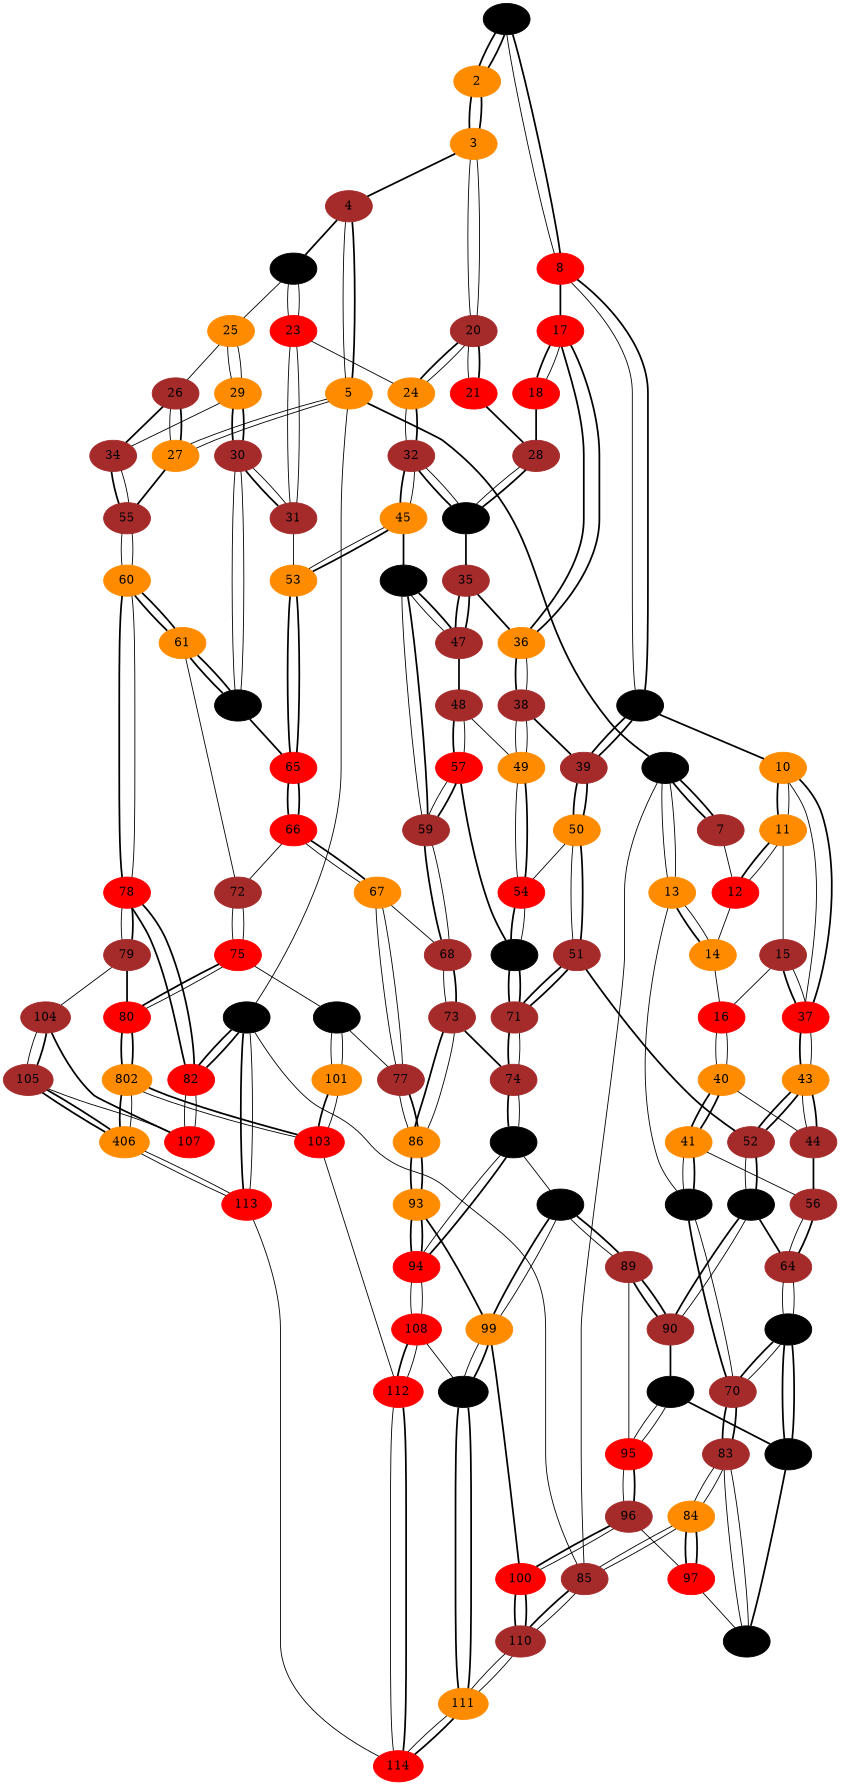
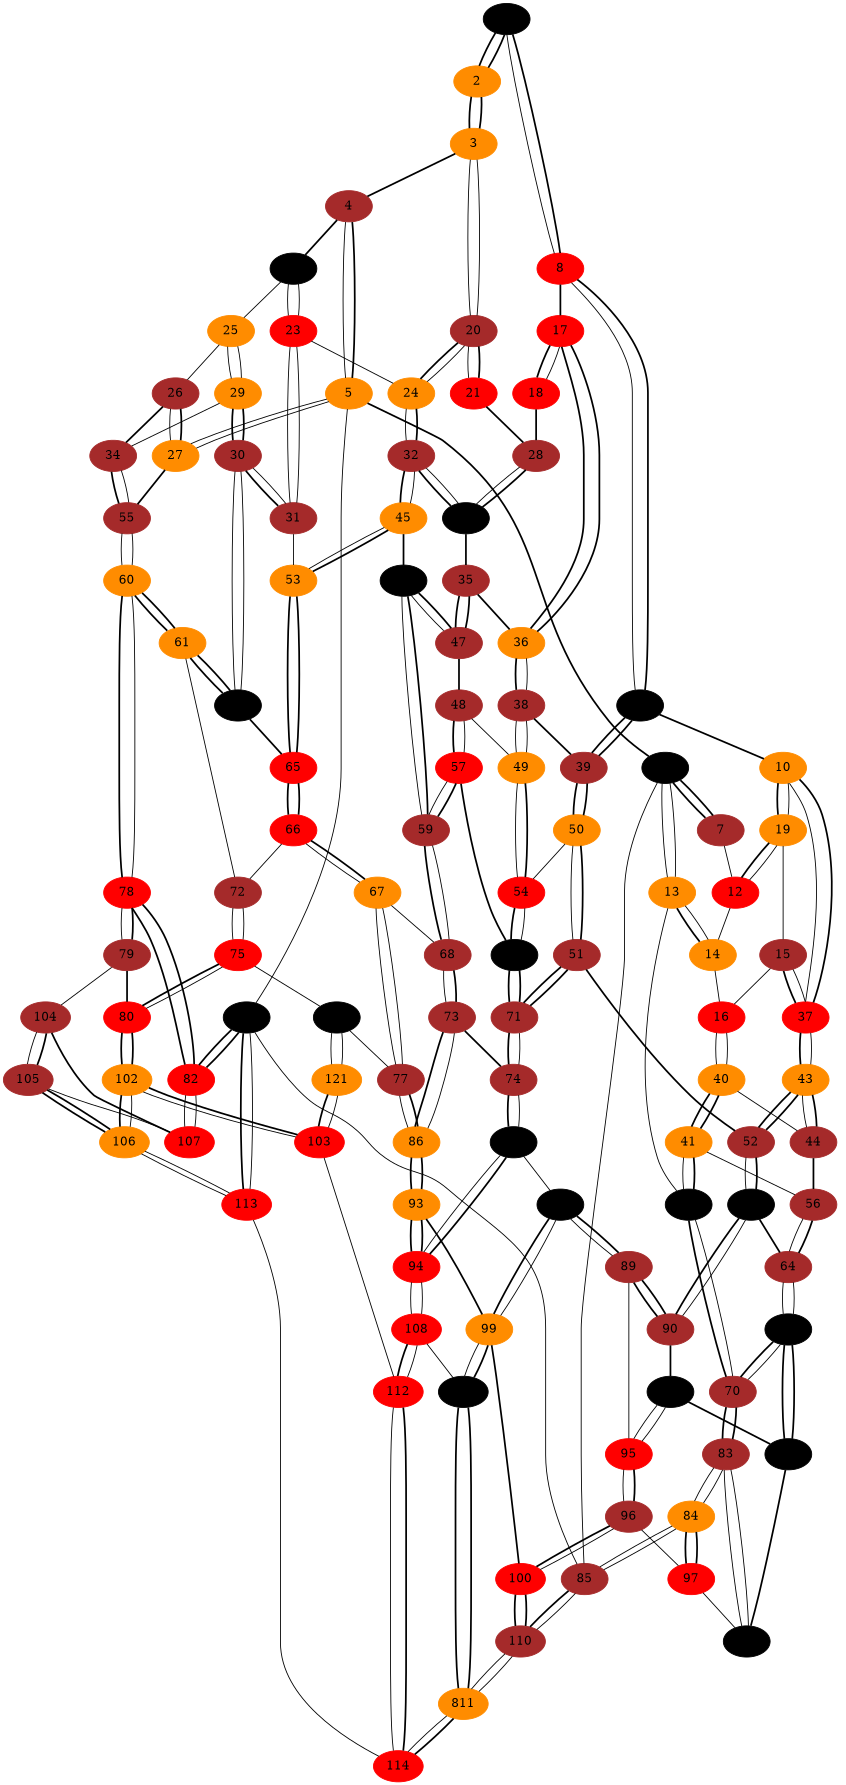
node "11": label "11" -> "19"
node "802": label "802" -> "102"
node "101": label "101" -> "121"
node "406": label "406" -> "106"
node "111": label "111" -> "811"
